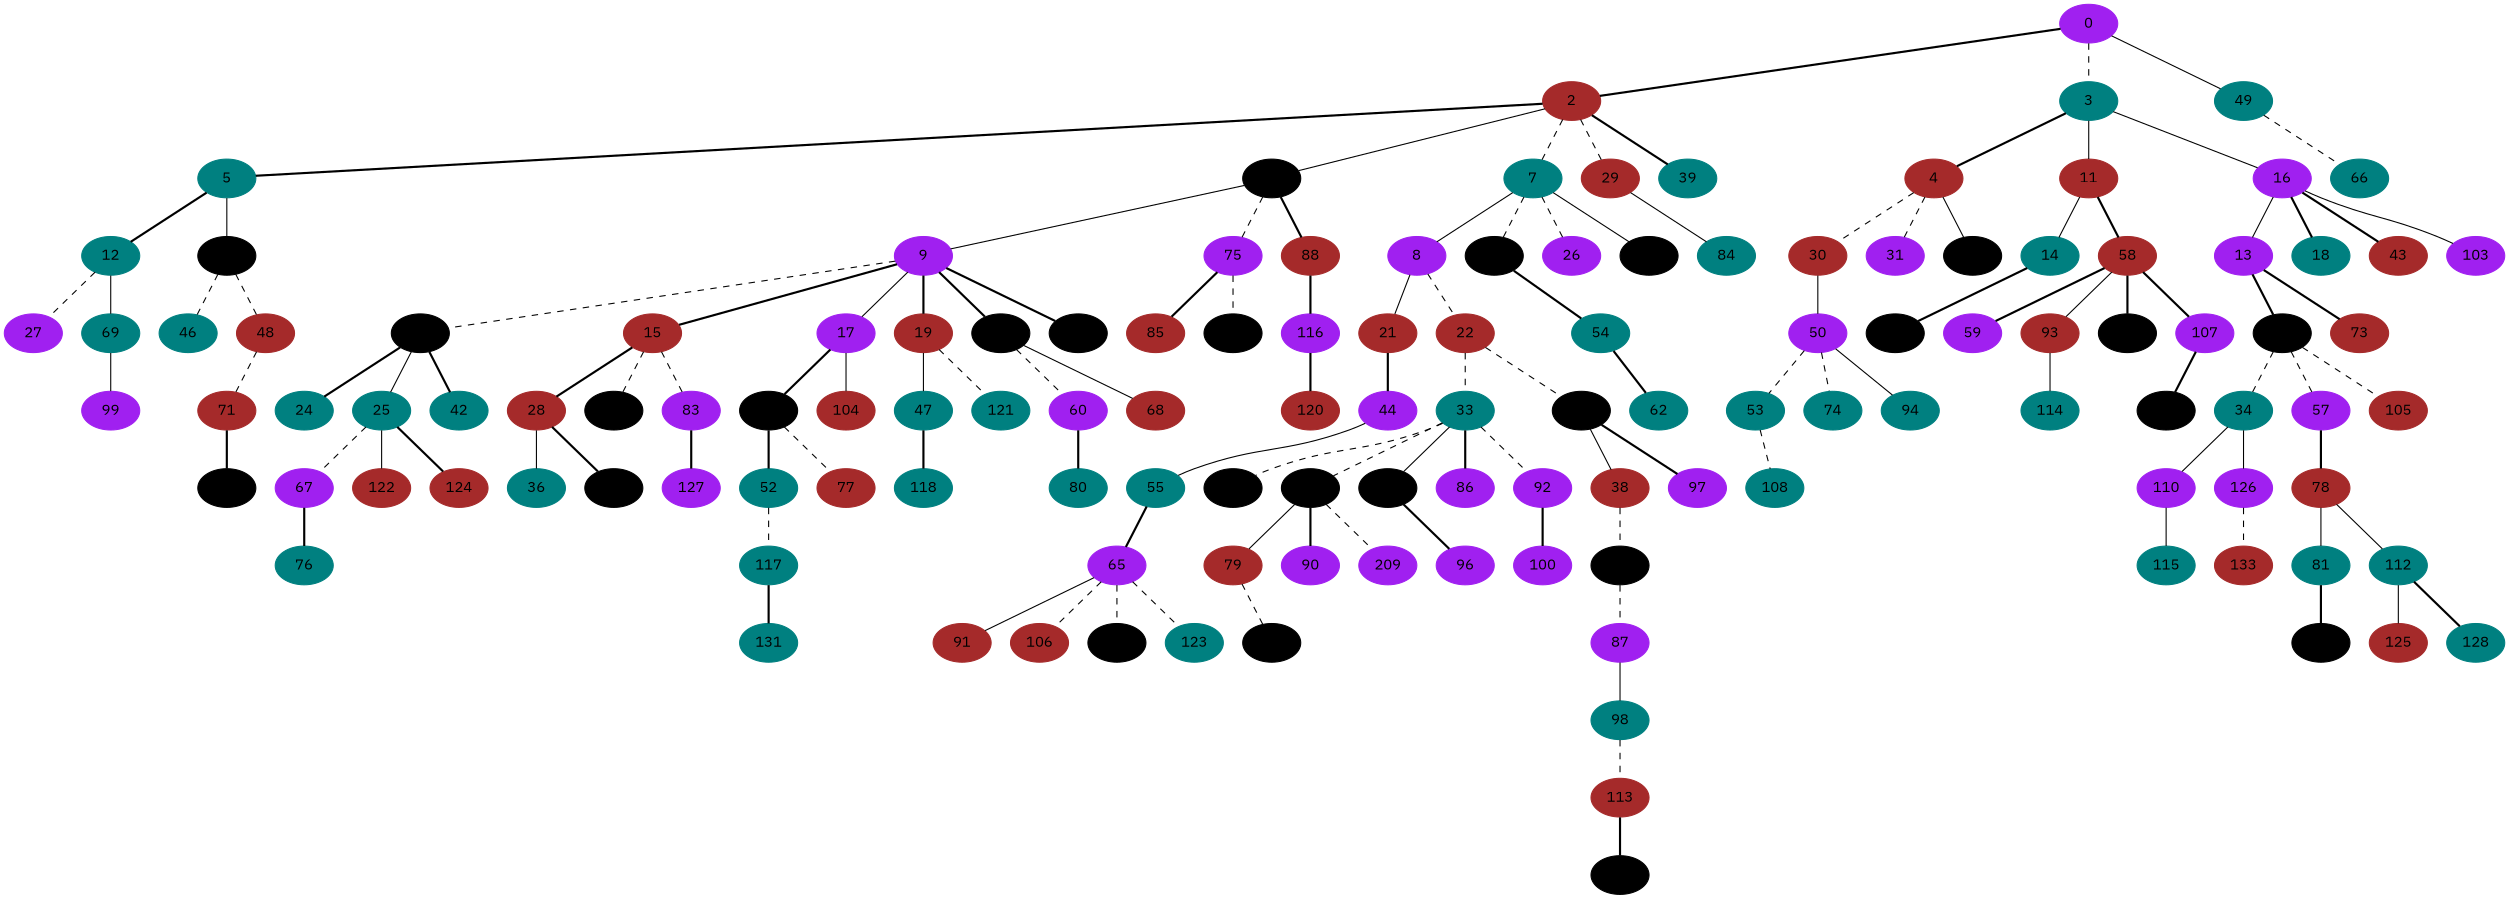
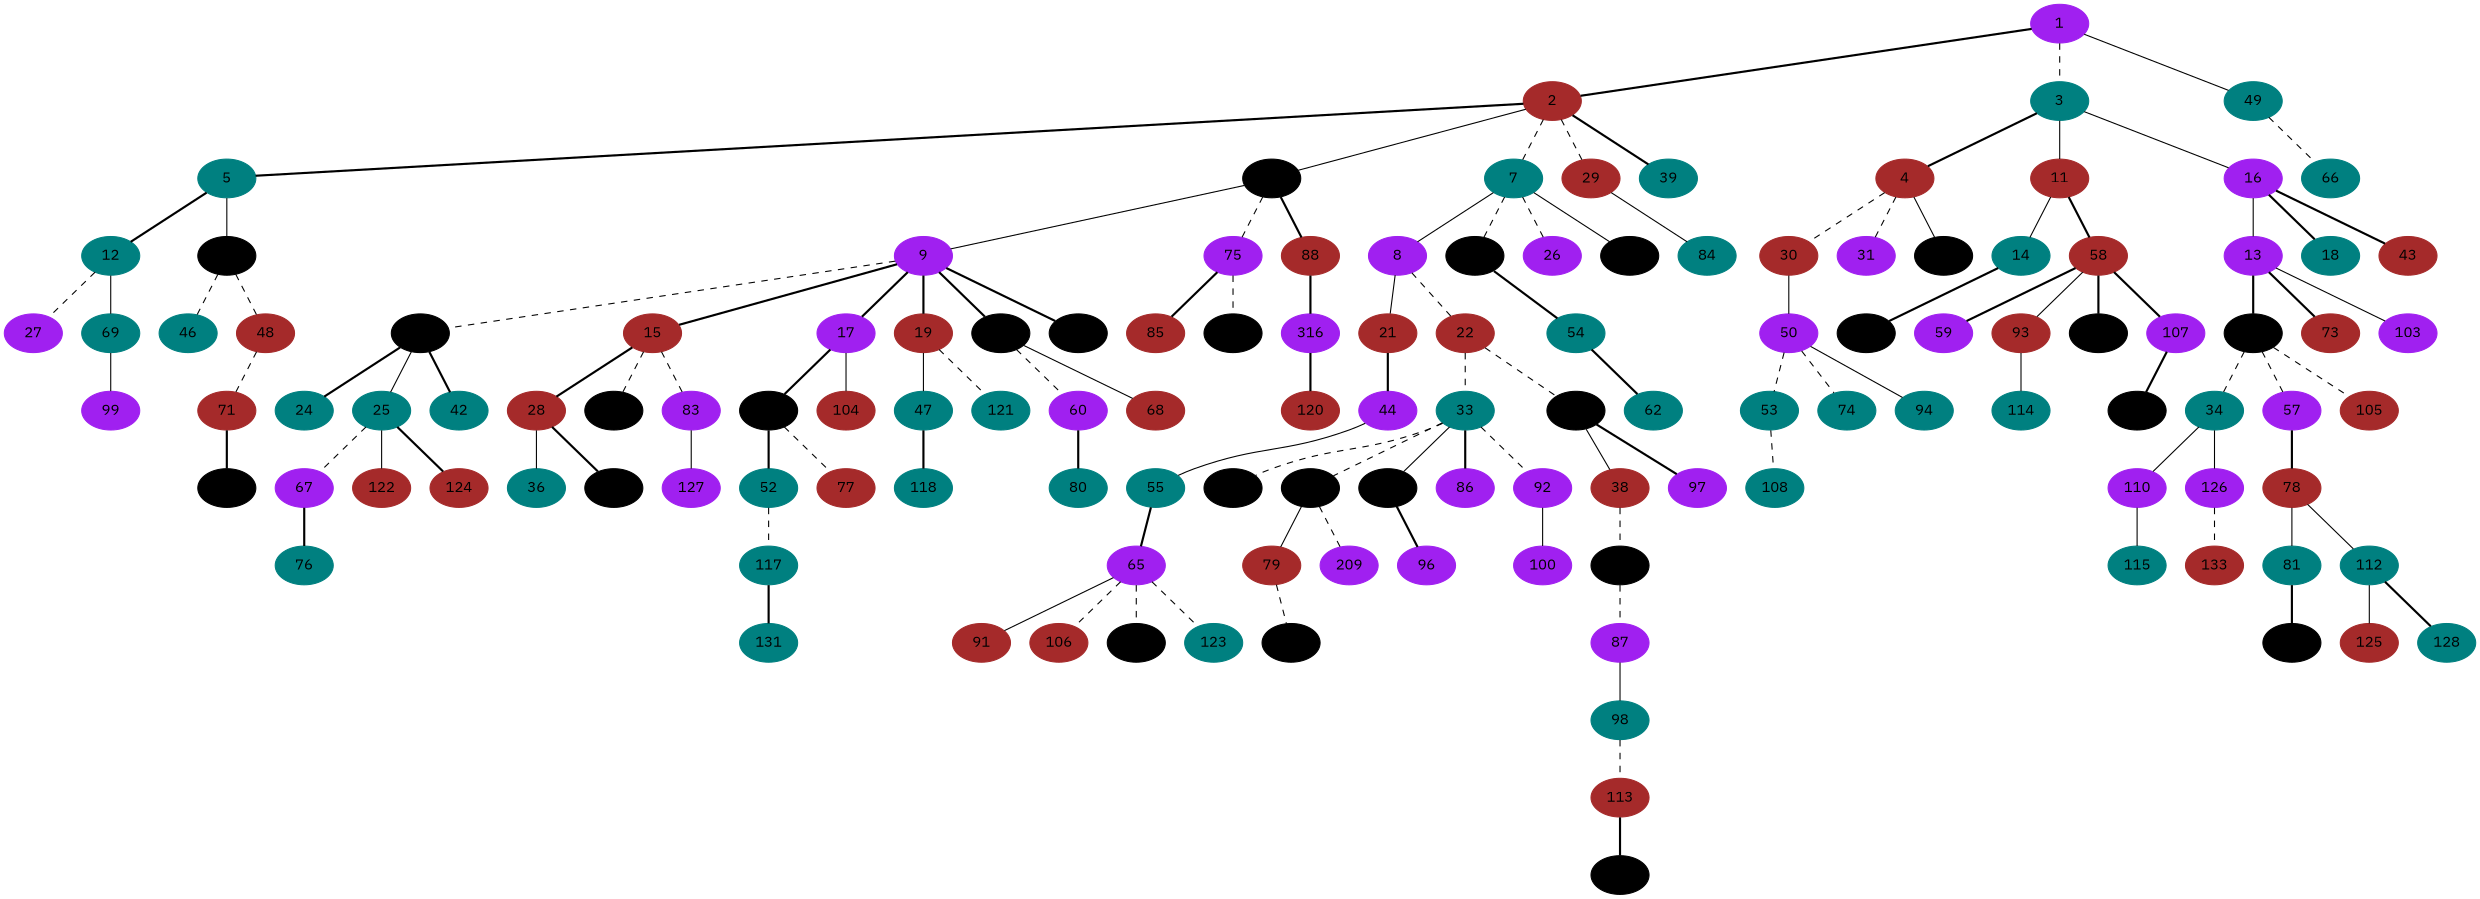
node "0": label "0" -> "1"
edge "16" -- "103": now "13" -- "103"
edge "9" -- "17": style solid -> bold
node "116": label "116" -> "316"
edge "83" -- "127": style bold -> solid
edge "92" -- "100": style bold -> solid
node "90": removed
